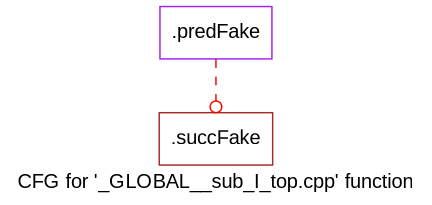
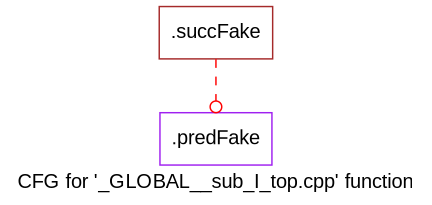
edge ".predFake" -> ".succFake": reversed
